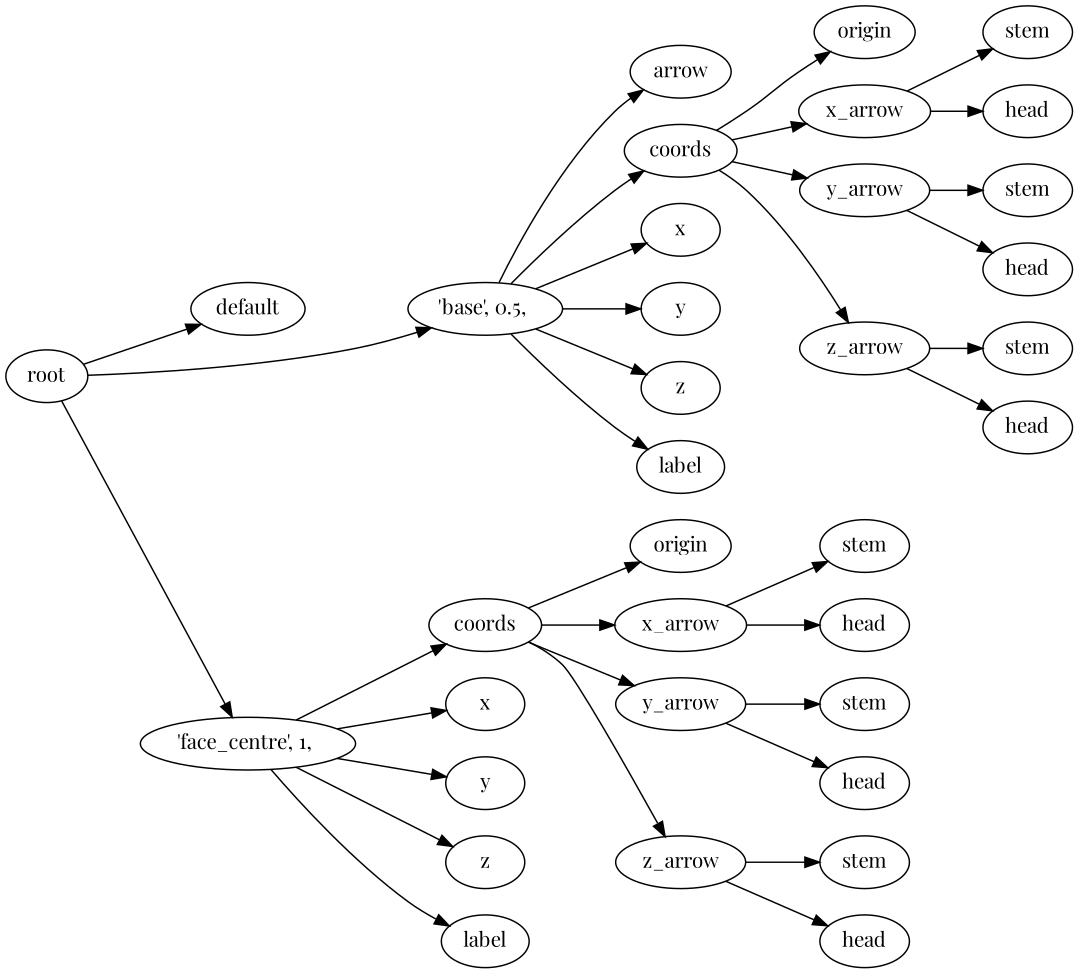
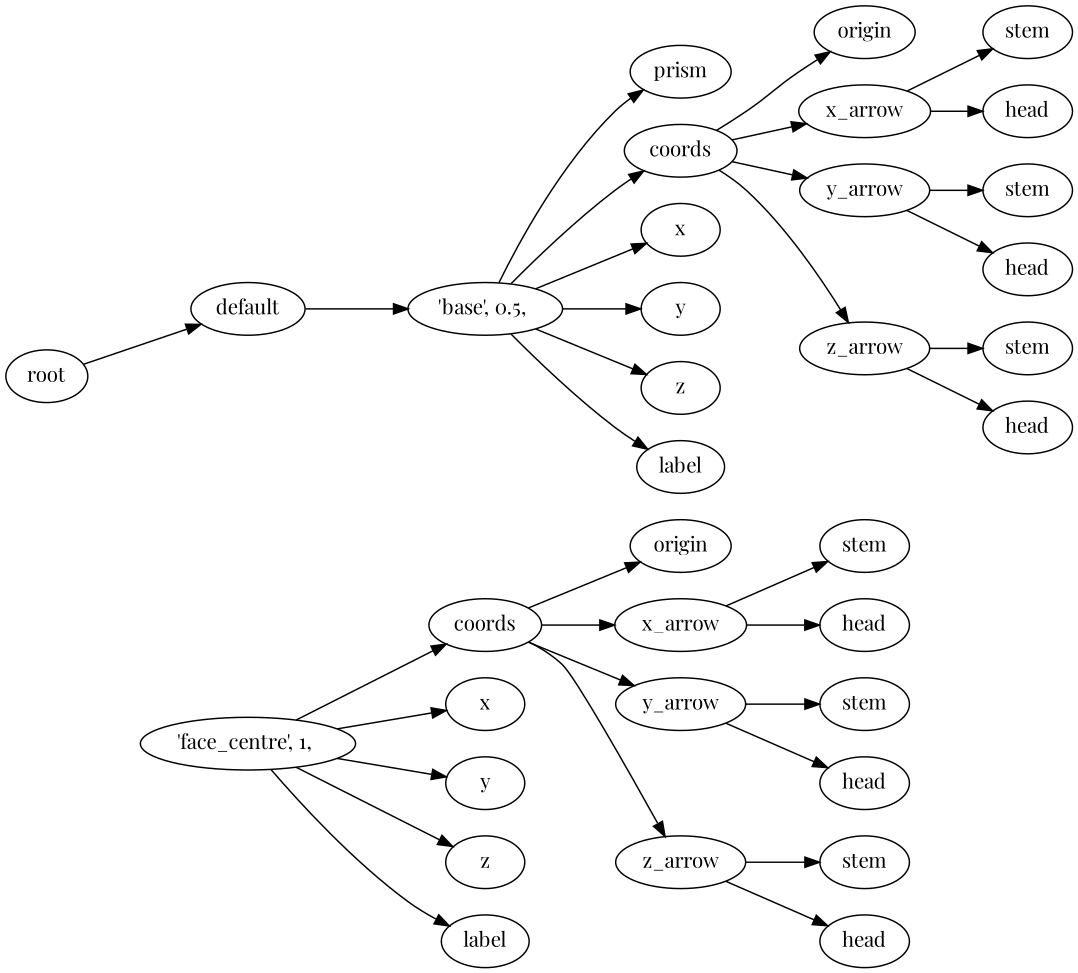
node "arrow": label "arrow" -> "prism"
edge "root" -> "'base', 0.5,": now "default" -> "'base', 0.5,"
edge "root" -> "'face_centre', 1,": removed
